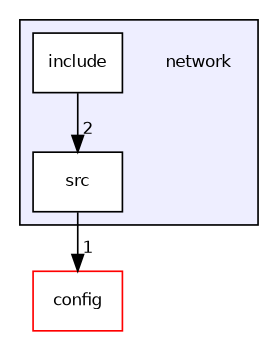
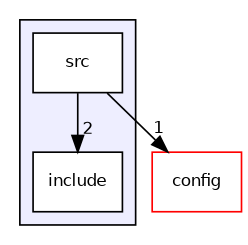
node "network": removed
edge "include" -> "src": reversed
